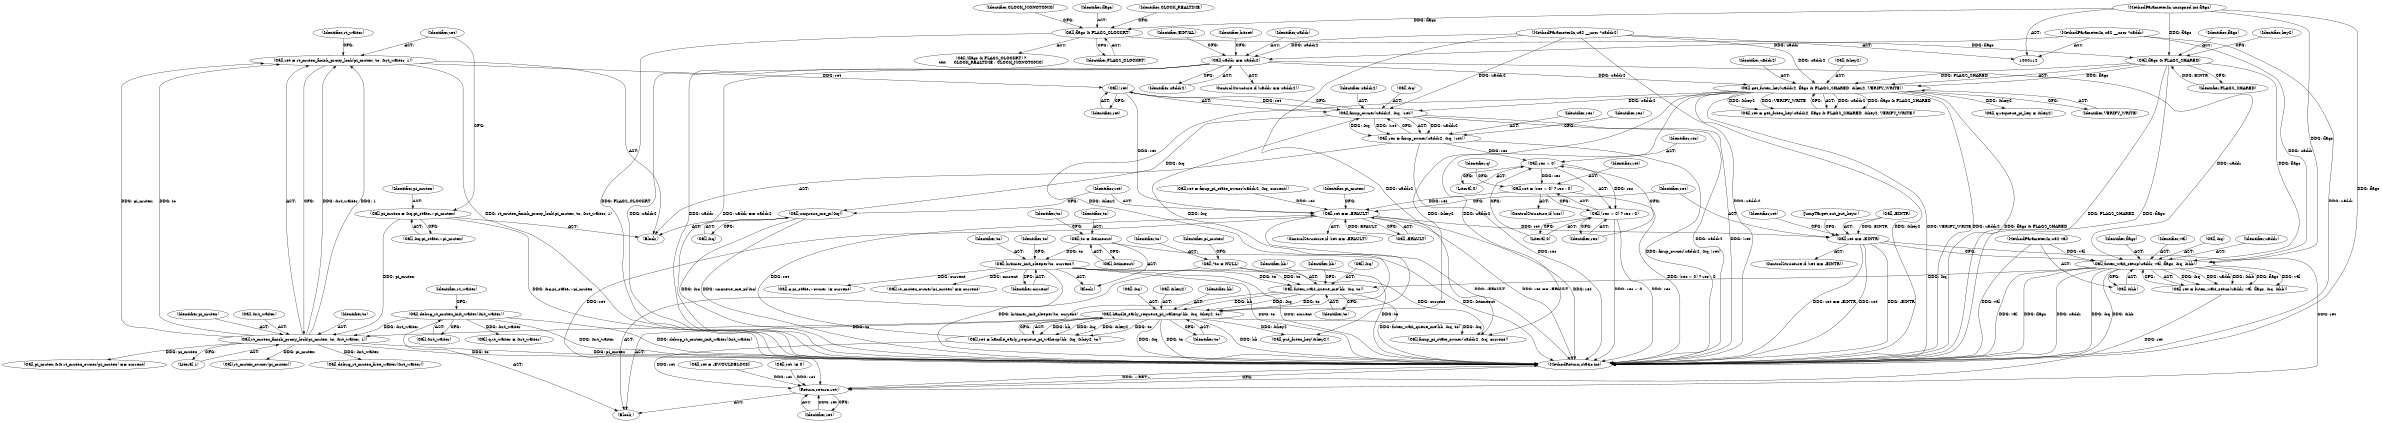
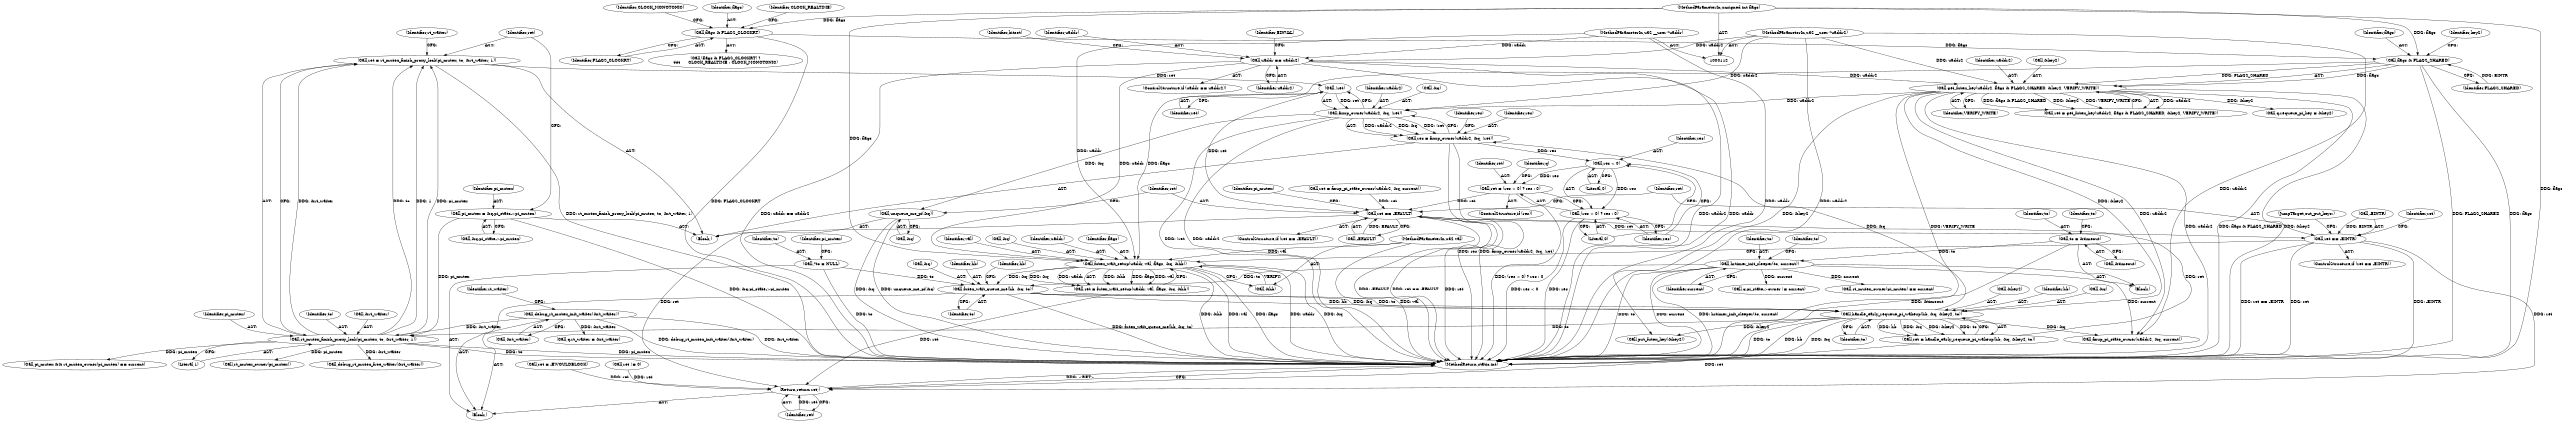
edge "(Call,handle_early_requeue_pi_wakeup(hb, &q, &key2, to))" -> "(Call,fixup_owner(uaddr2, &q, !ret))": now "(Call,handle_early_requeue_pi_wakeup(hb, &q, &key2, to))" -> "(Call,res = fixup_owner(uaddr2, &q, !ret))"
edge "(Call,&hb)" -> "(Call,futex_wait_setup(uaddr, val, flags, &q, &hb))": label "AST: " -> "VERIFY: "
